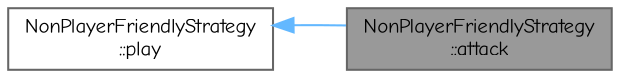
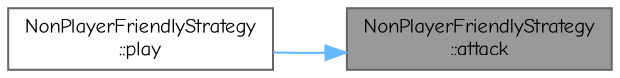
edge "NonPlayerFriendlyStrategy ::attack" -> "NonPlayerFriendlyStrategy ::play": reversed
